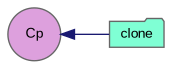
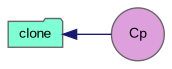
edge "clone" -> "Cp": reversed
